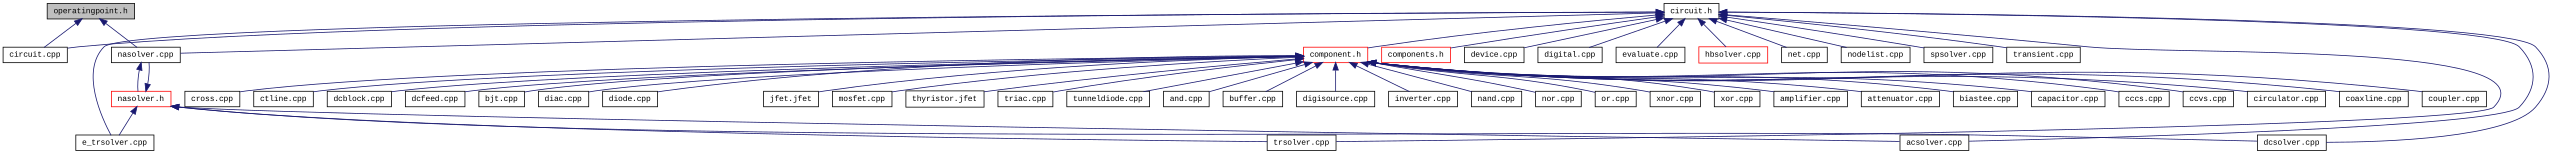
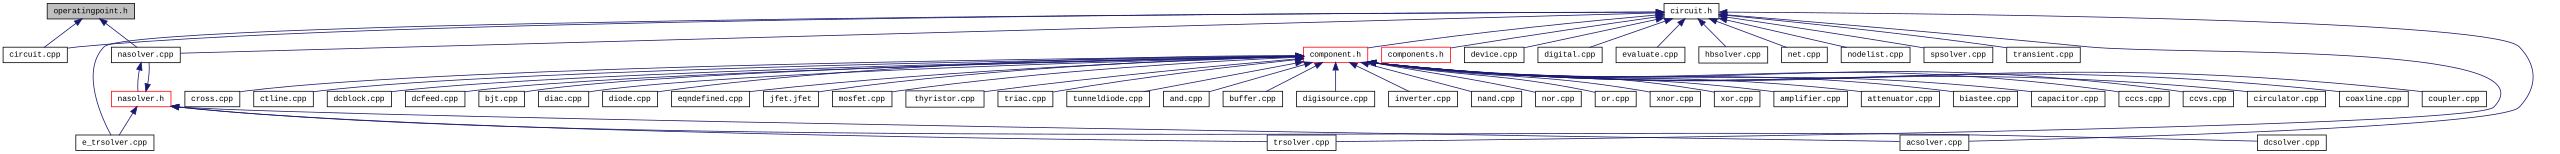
edge "dcsolver.cpp" -> "circuit.h": removed
node "hbsolver.cpp": color red -> black
node "eqndefined.cpp": added
node "thyristor.jfet": label "thyristor.jfet" -> "thyristor.cpp"
